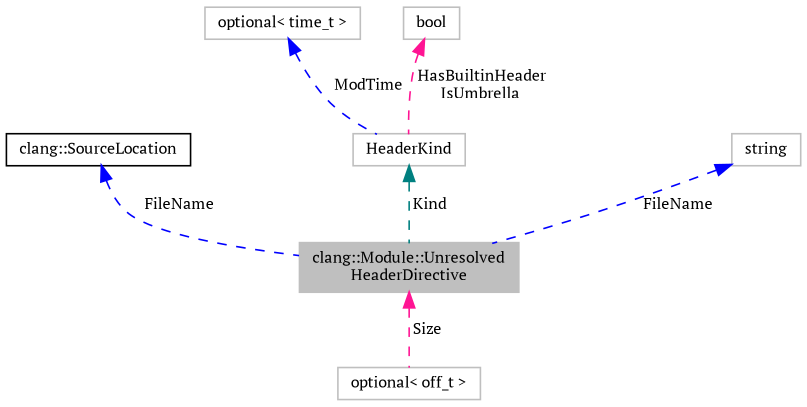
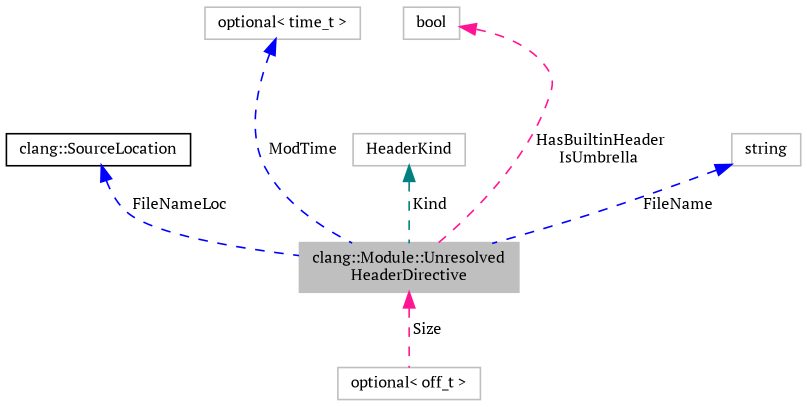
edge "HeaderKind" -> "bool": now "clang::Module::Unresolved HeaderDirective" -> "bool"
edge "HeaderKind" -> "optional< time_t >": now "clang::Module::Unresolved HeaderDirective" -> "optional< time_t >"
edge "clang::Module::Unresolved HeaderDirective" -> "clang::SourceLocation": label " FileName" -> " FileNameLoc"
